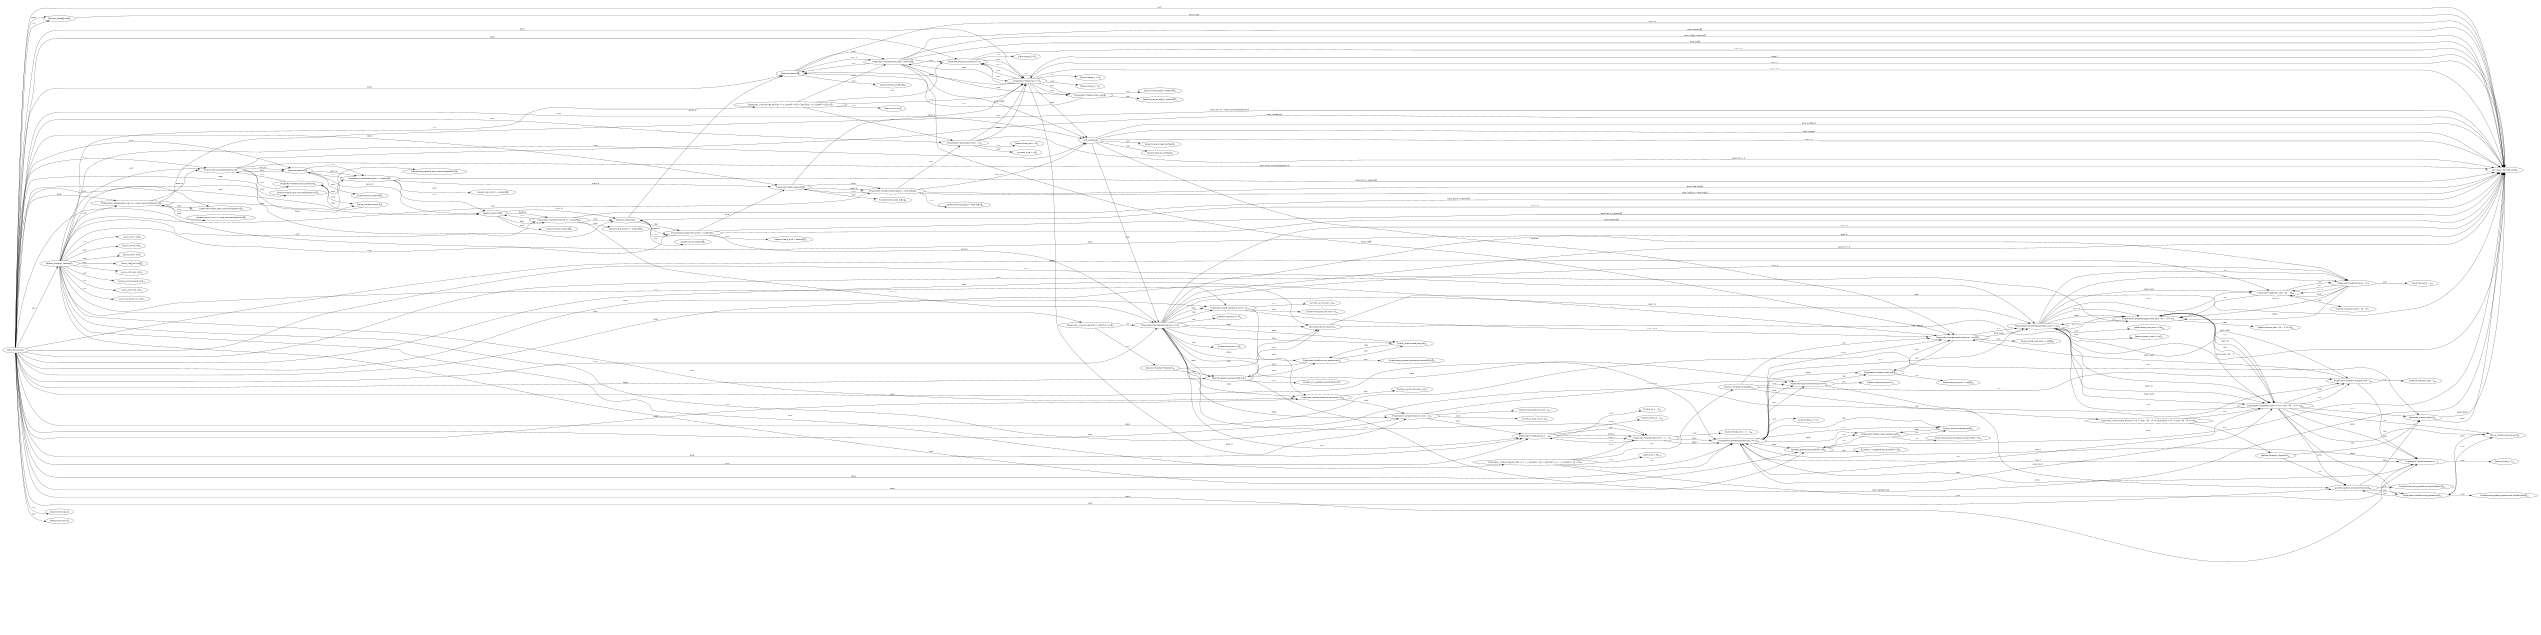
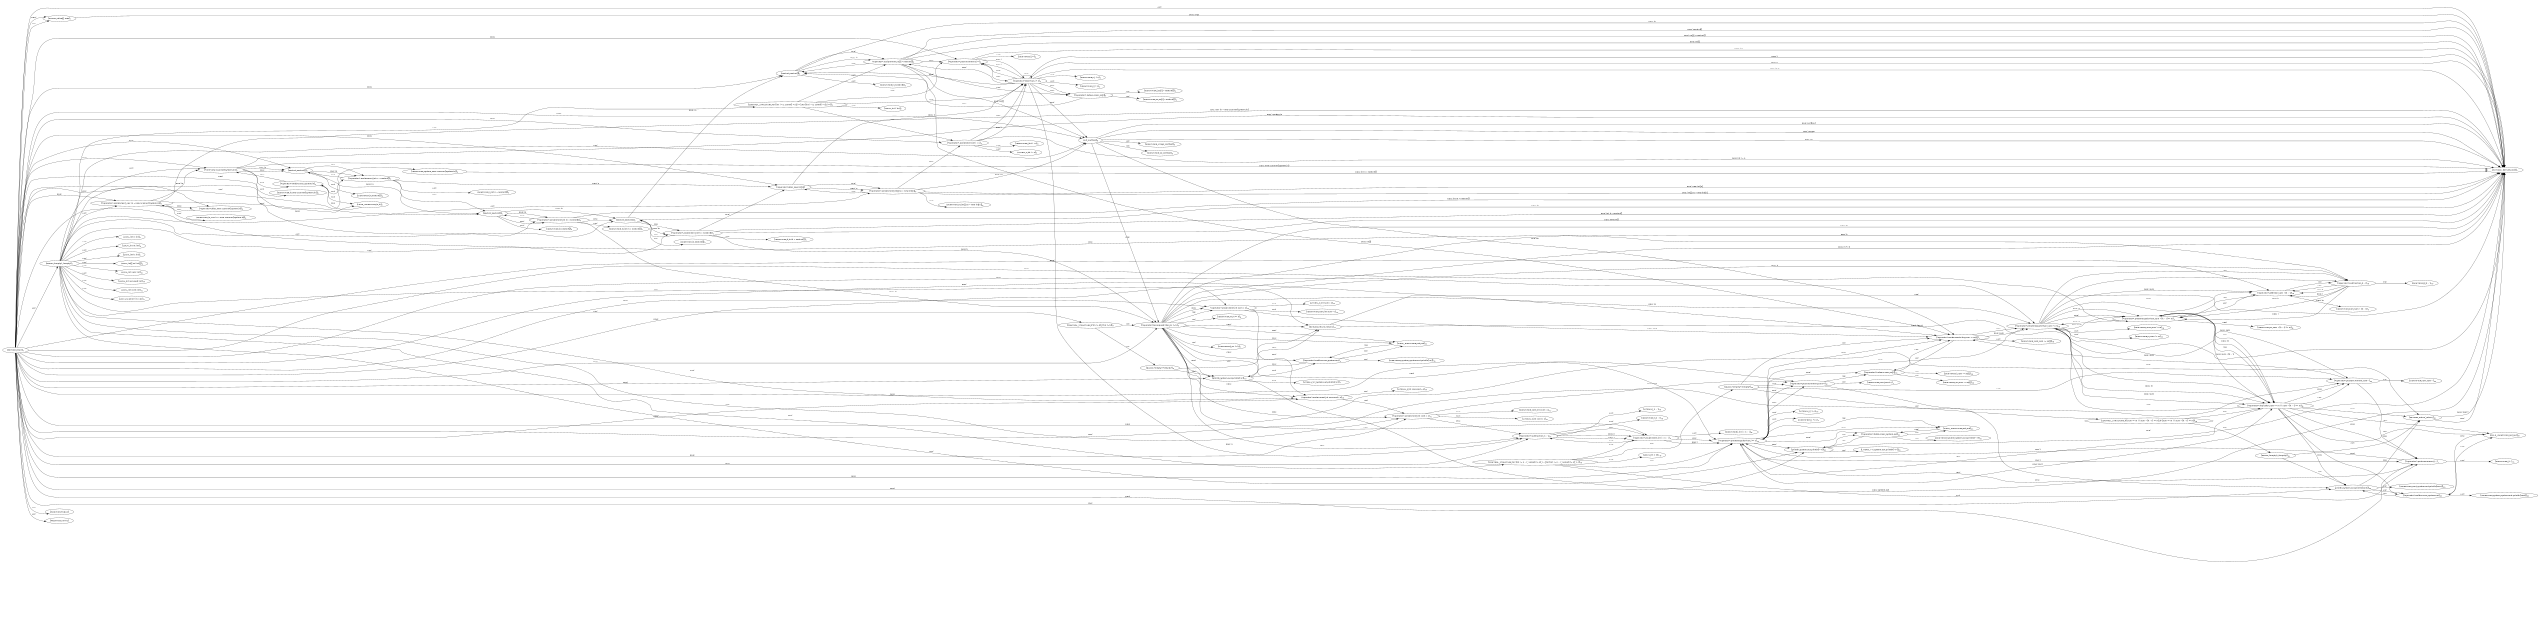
edge "(METHOD,main)" -> "(<operator>.lessThan,i < n)": removed, label "DDG:"
edge "(<operator>.assignment,int n = nextInt())" -> "(METHOD_RETURN,void)": now "(IDENTIFIER,System,new Scanner(System.in))" -> "(METHOD_RETURN,void)"
node "(IDENTIFIER,n,new int[n])": removed
edge "(<operator>.addition,sum + (k - 1))" -> "(IDENTIFIER,sum,sum + (k - 1))": label "AST: " -> "DDG: in"
edge "(<operator>.greaterEqualsThan,sum + (k - 1) >= m)" -> "(<operator>.addition,sum + (k - 1))": added, label "AST:"
node "(IDENTIFIER,i,sum += so[i])": added
node "(LITERAL,0,i >= 0)": added
